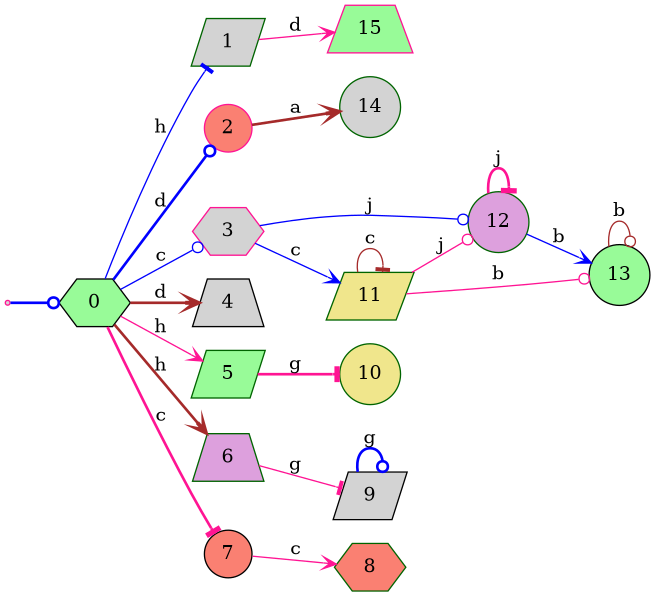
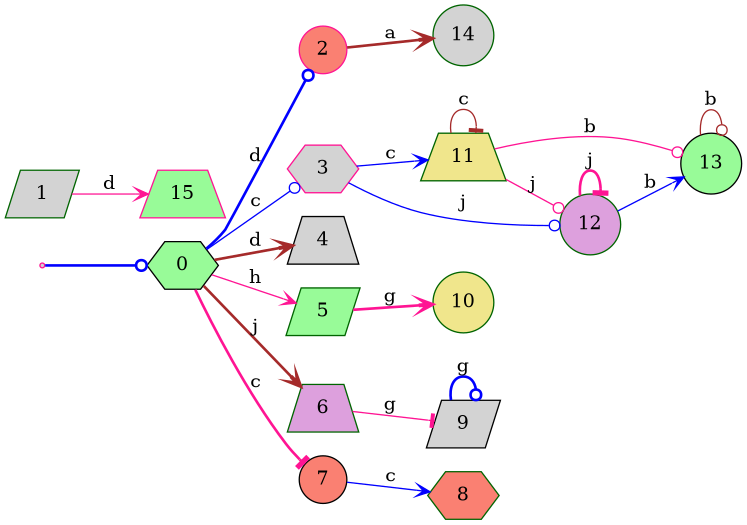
edge "0" -> "1": removed, label "h"
node "11": shape parallelogram -> trapezium
edge "0" -> "6": label "h" -> "j"
edge "5" -> "10": arrowhead tee -> vee
edge "7" -> "8": color deeppink -> blue
